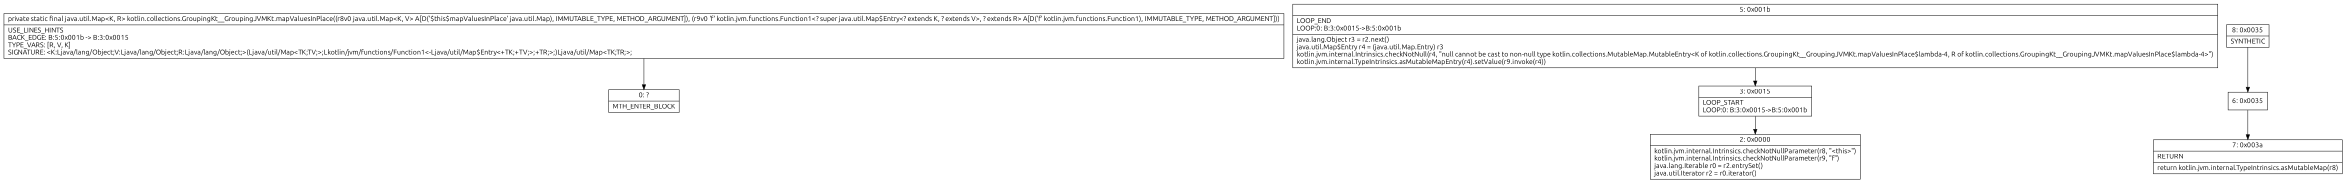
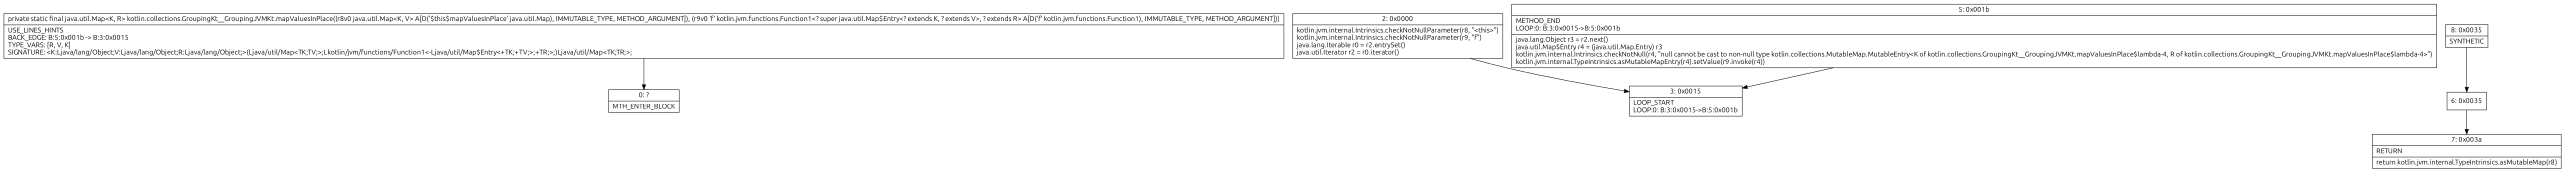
node "5: 0x001b": text "LOOP_END" -> "METHOD_END"
edge "3: 0x0015" -> "2: 0x0000": reversed
